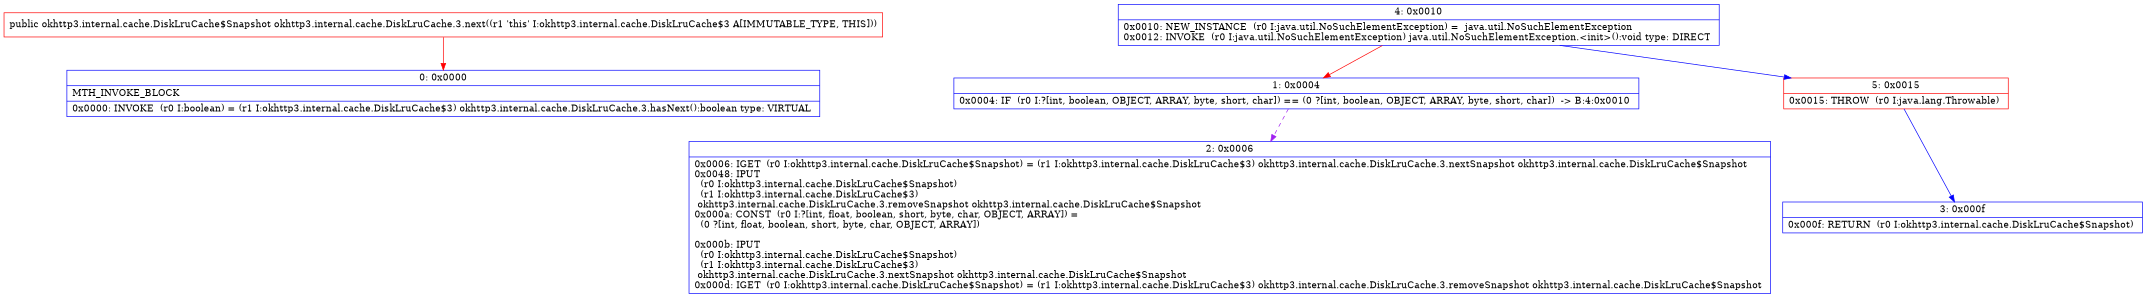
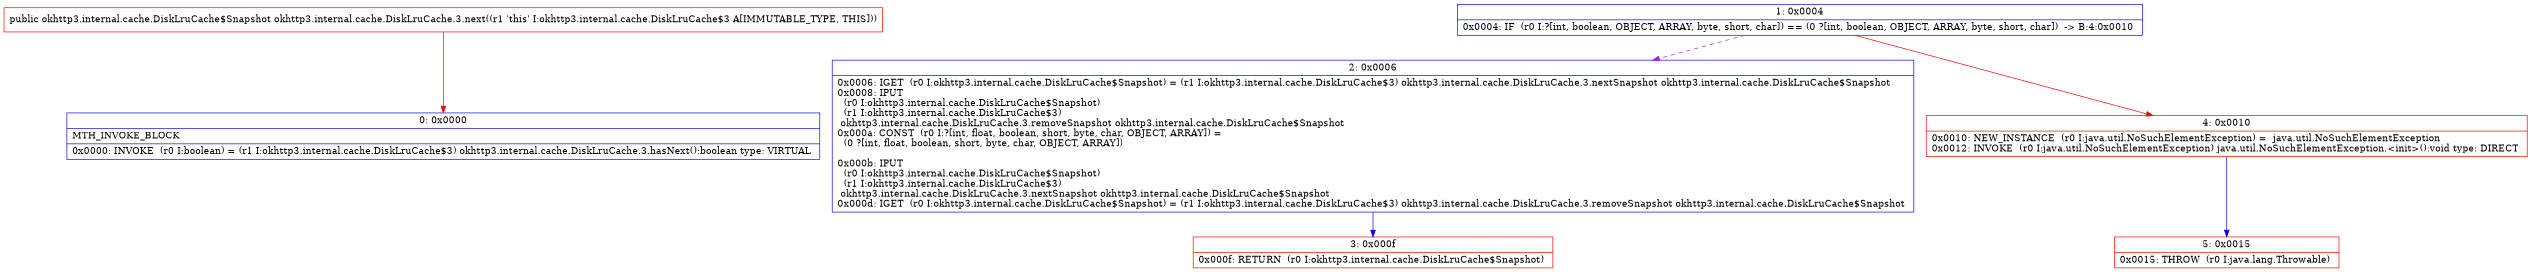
node "4: 0x0010": color blue -> red
edge "4: 0x0010" -> "1: 0x0004": reversed
edge "5: 0x0015" -> "3: 0x000f": now "2: 0x0006" -> "3: 0x000f"
node "2: 0x0006": text "0x0048: IPUT" -> "0x0008: IPUT"
node "3: 0x000f": color blue -> red
